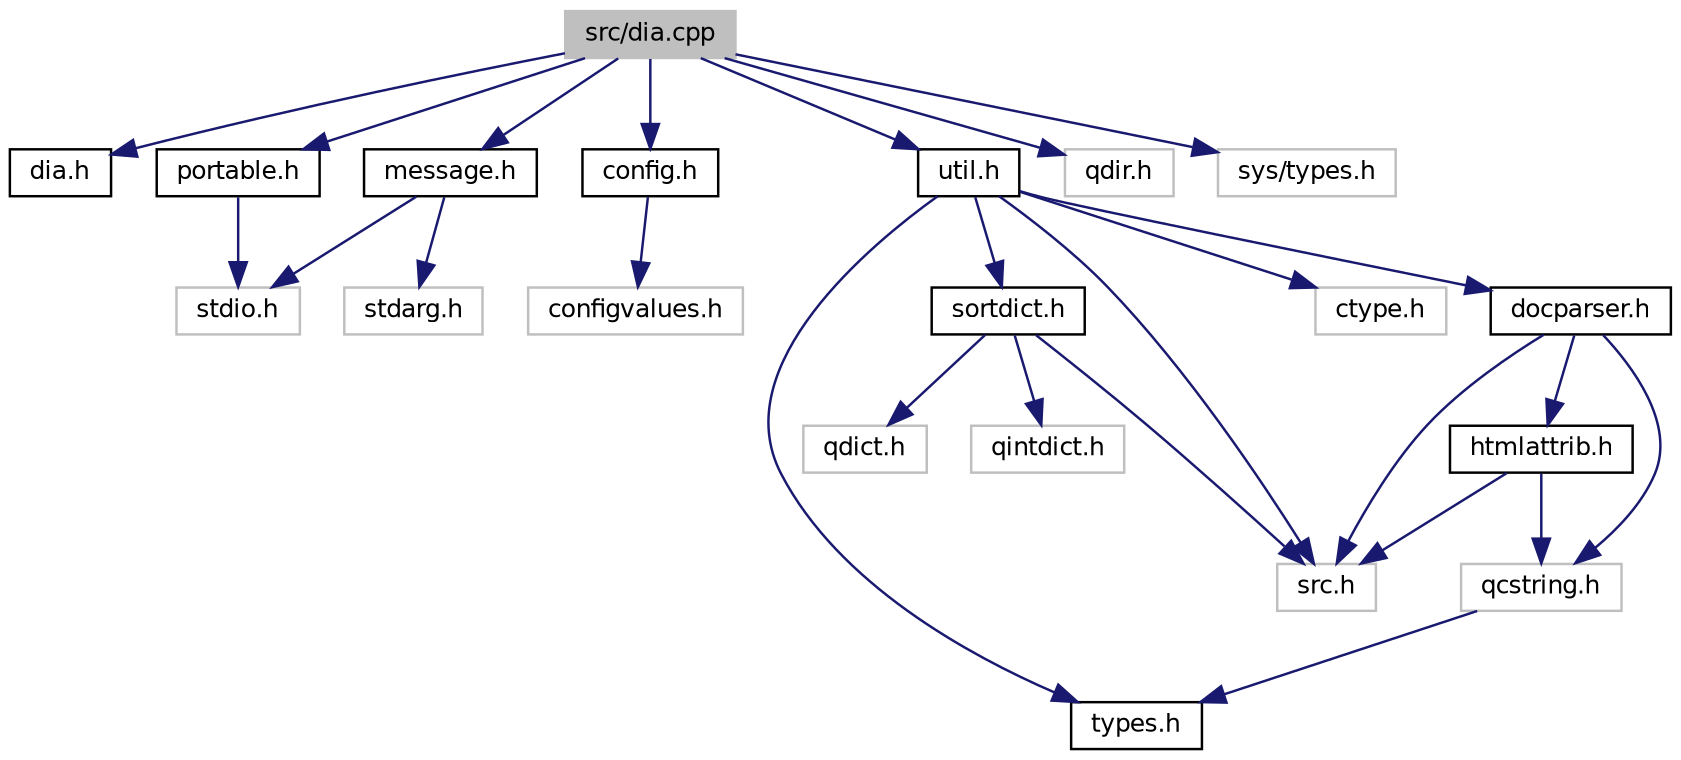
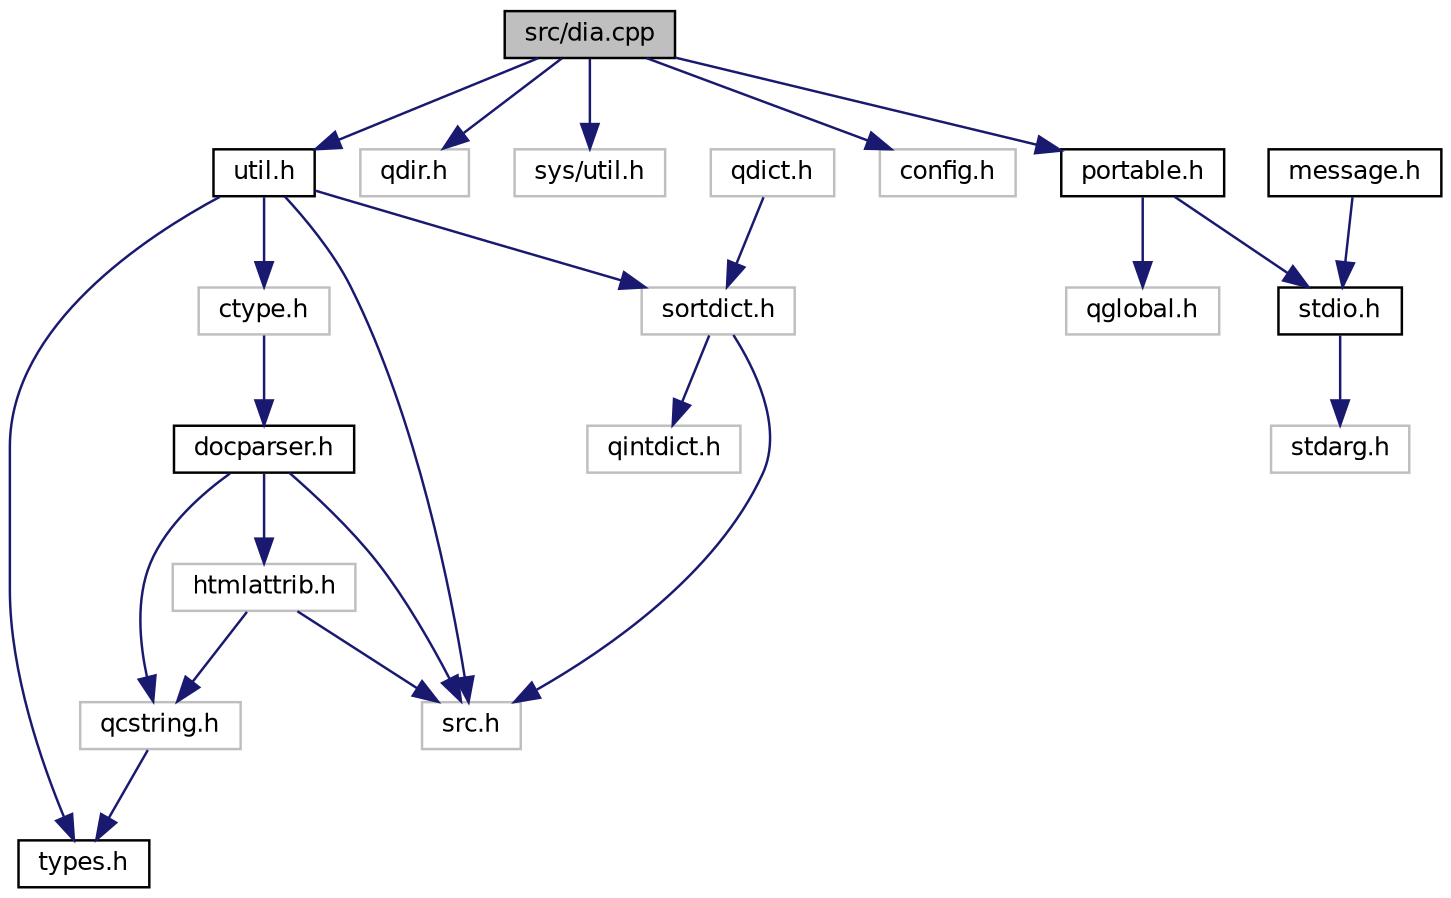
node "src/dia.cpp": color grey75 -> black
edge "src/dia.cpp" -> "message.h": removed
node "dia.h": removed
node "config.h": color black -> grey75
node "sys/types.h": label "sys/types.h" -> "sys/util.h"
edge "message.h" -> "stdarg.h": now "stdio.h" -> "stdarg.h"
edge "util.h" -> "docparser.h": now "ctype.h" -> "docparser.h"
node "stdio.h": color grey75 -> black
node "configvalues.h": removed
node "sortdict.h": color black -> grey75
node "qglobal.h": added
edge "sortdict.h" -> "qdict.h": reversed
node "htmlattrib.h": color black -> grey75
